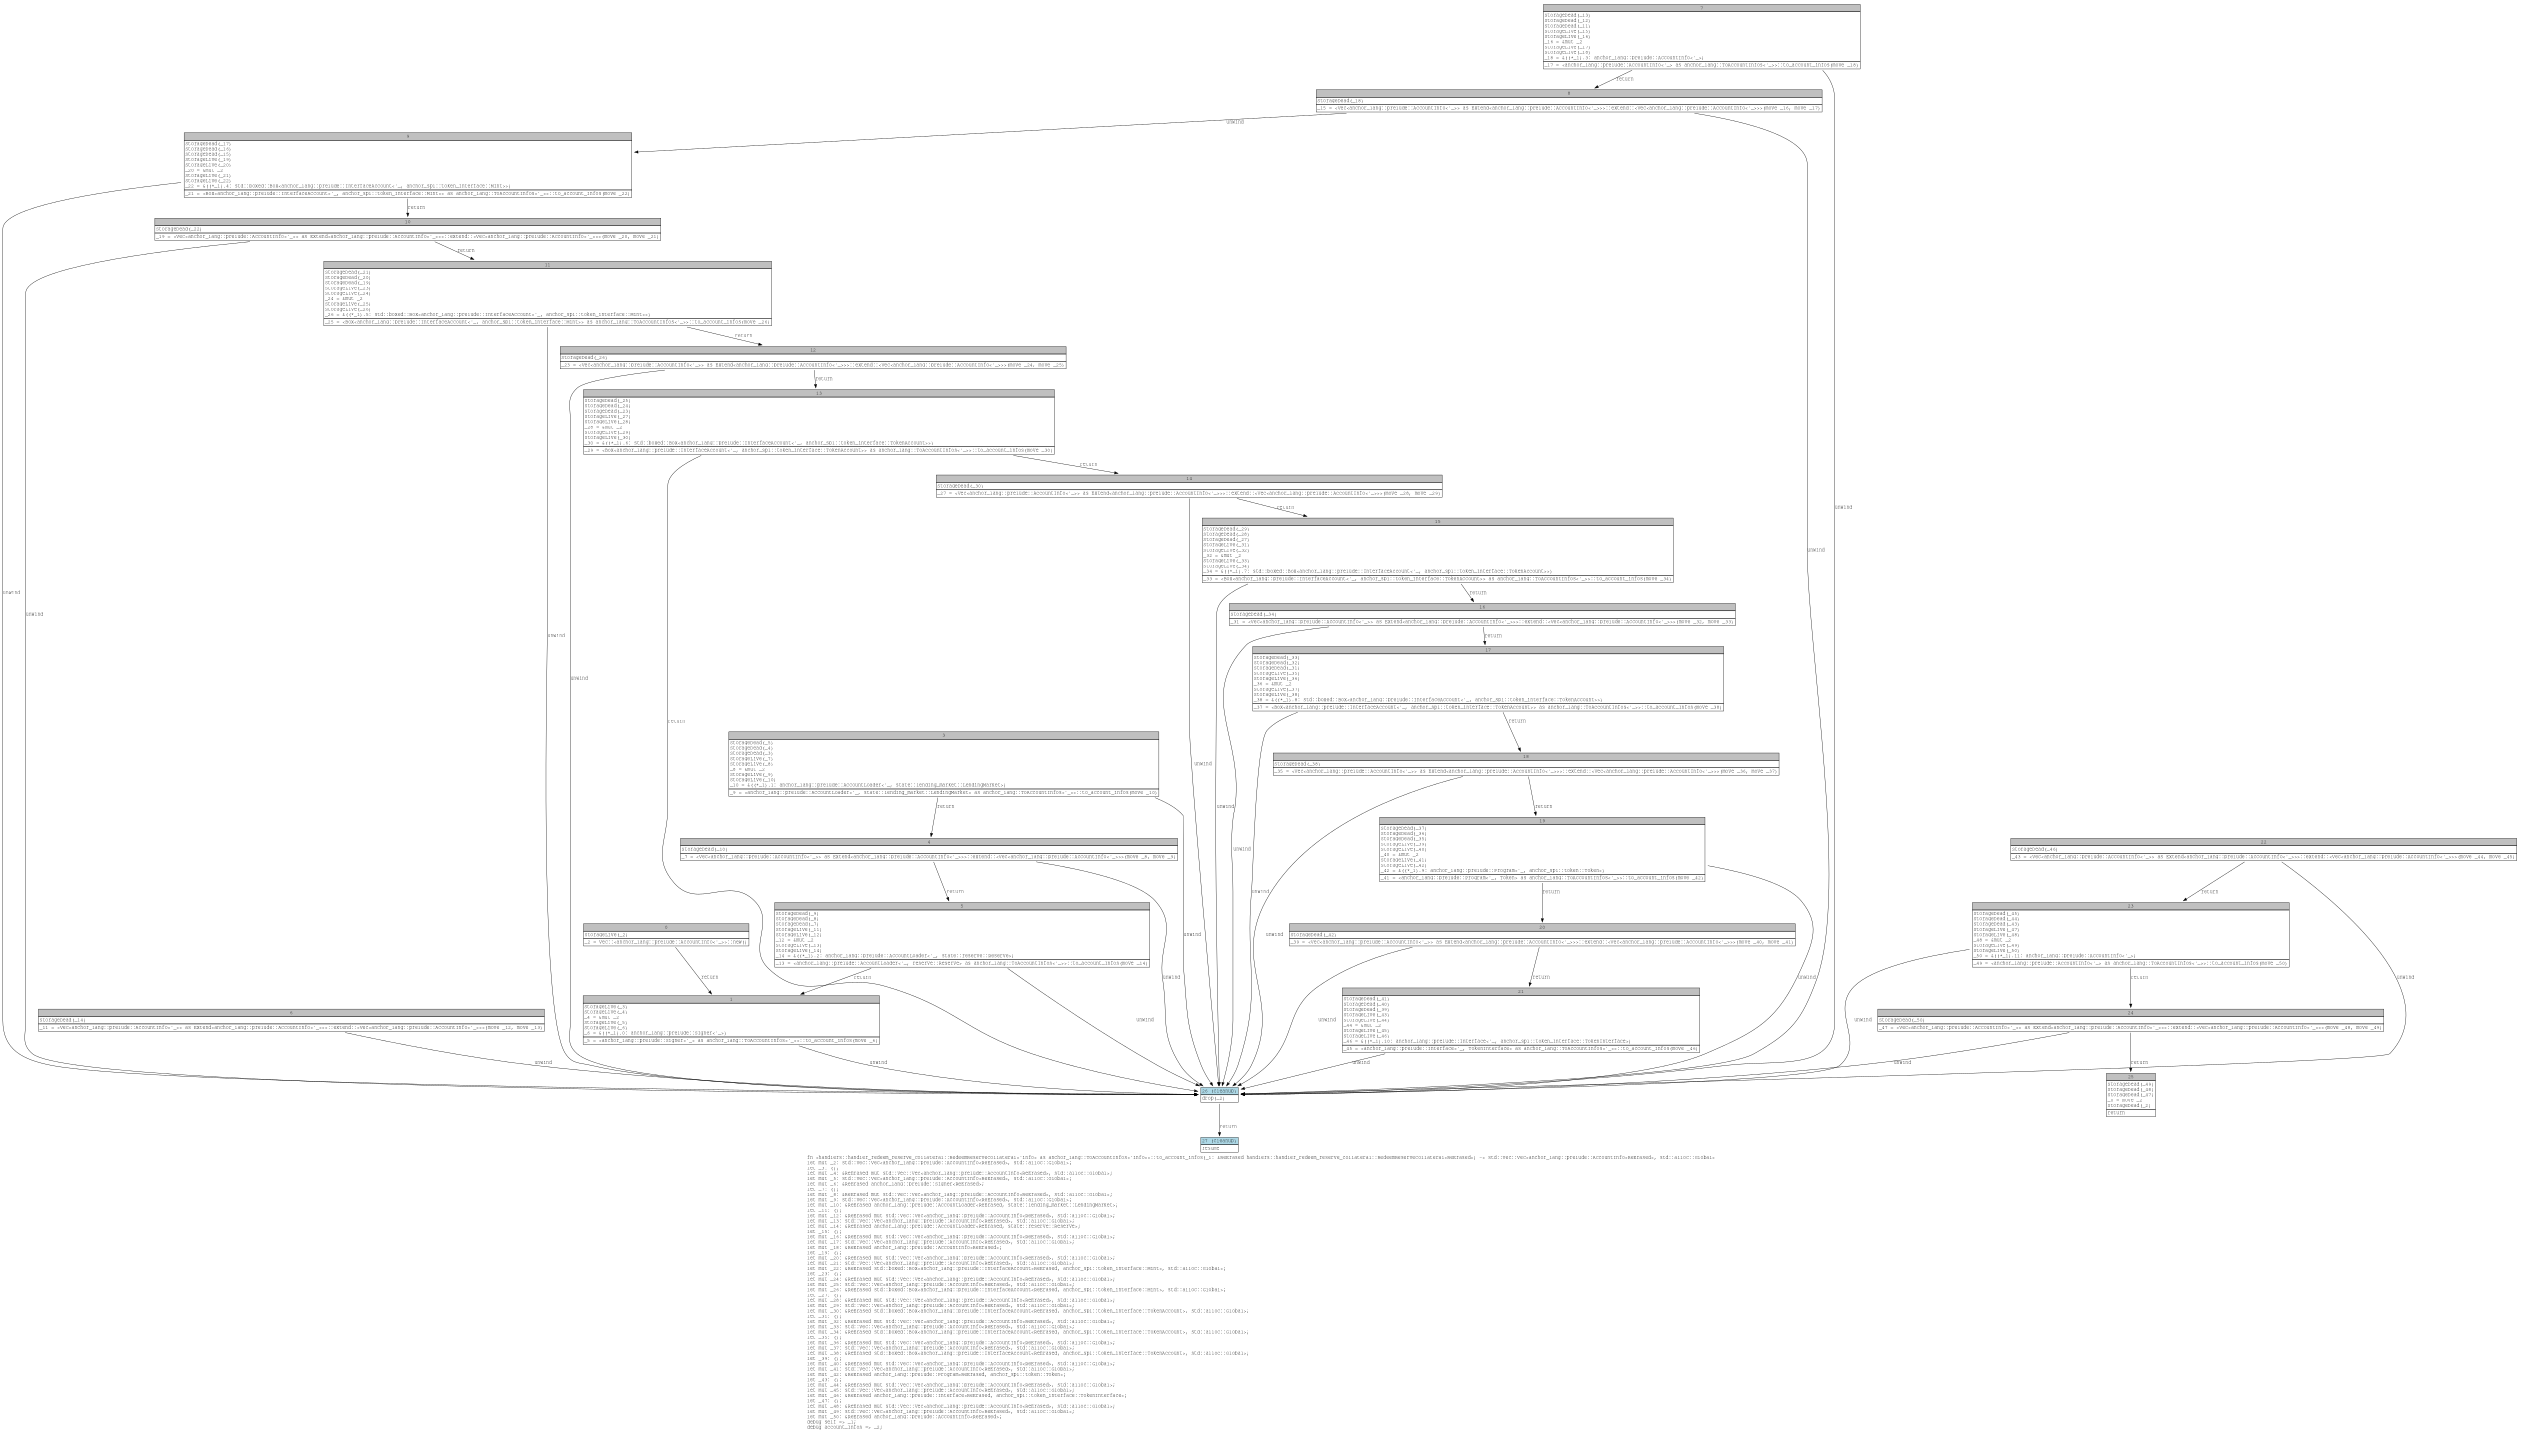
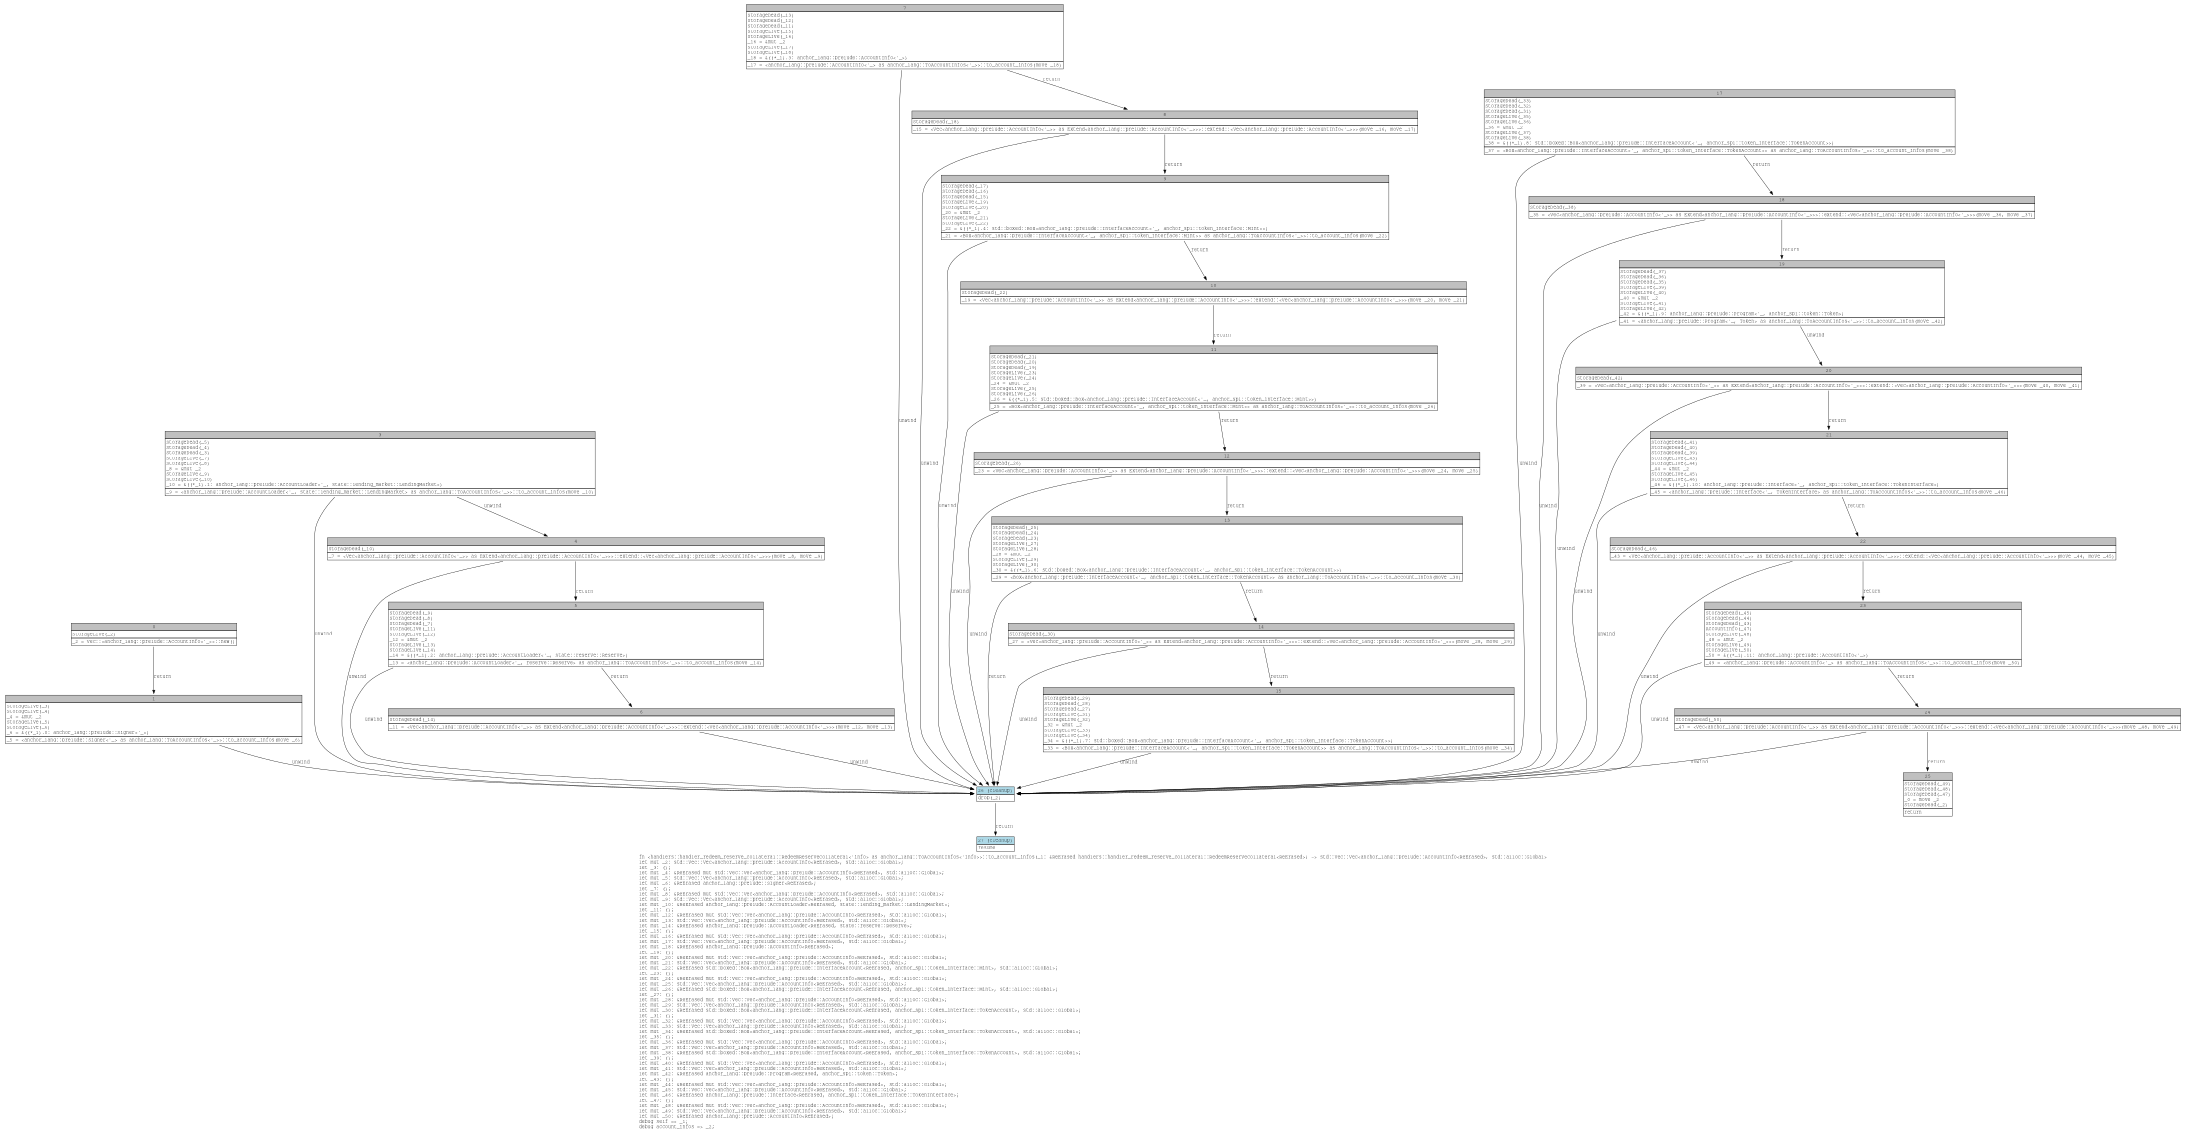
edge "8" -> "9": label "unwind" -> "return"
edge "21" -> "22": added, label "return"
node "16": removed
edge "3" -> "4": label "return" -> "unwind"
edge "19" -> "20": label "return" -> "unwind"
node "23": text "StorageLive(_47)" -> "AccountInfo(_47)"
edge "5" -> "1": now "5" -> "6"
edge "10" -> "26 (cleanup)": removed, label "unwind"
